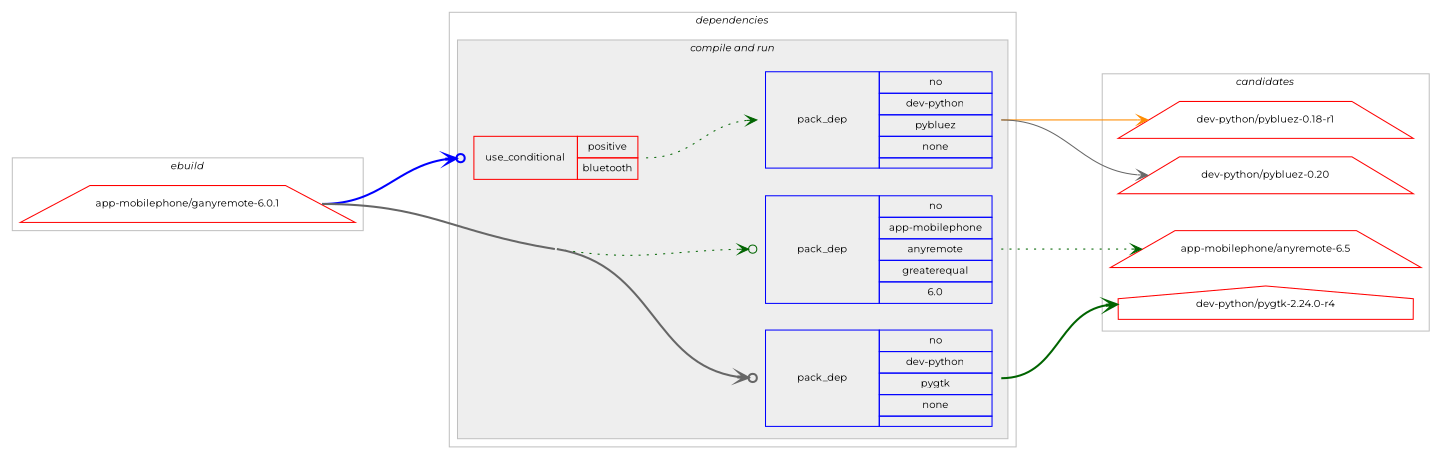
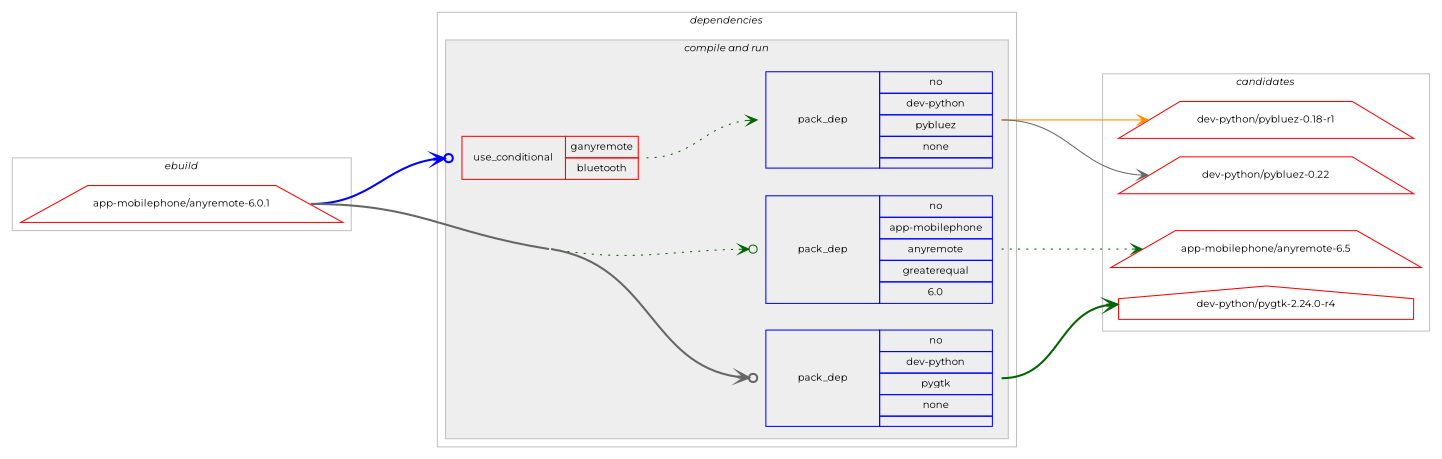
node "use_conditional": text "positive" -> "ganyremote"
node "dev-python/pybluez-0.20": label "dev-python/pybluez-0.20" -> "dev-python/pybluez-0.22"
node "app-mobilephone/ganyremote-6.0.1": label "app-mobilephone/ganyremote-6.0.1" -> "app-mobilephone/anyremote-6.0.1"
